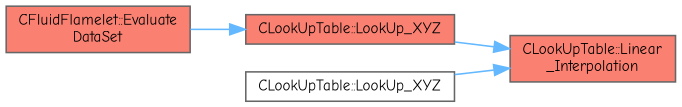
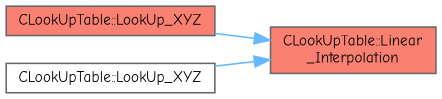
node "CFluidFlamelet::Evaluate DataSet": removed
